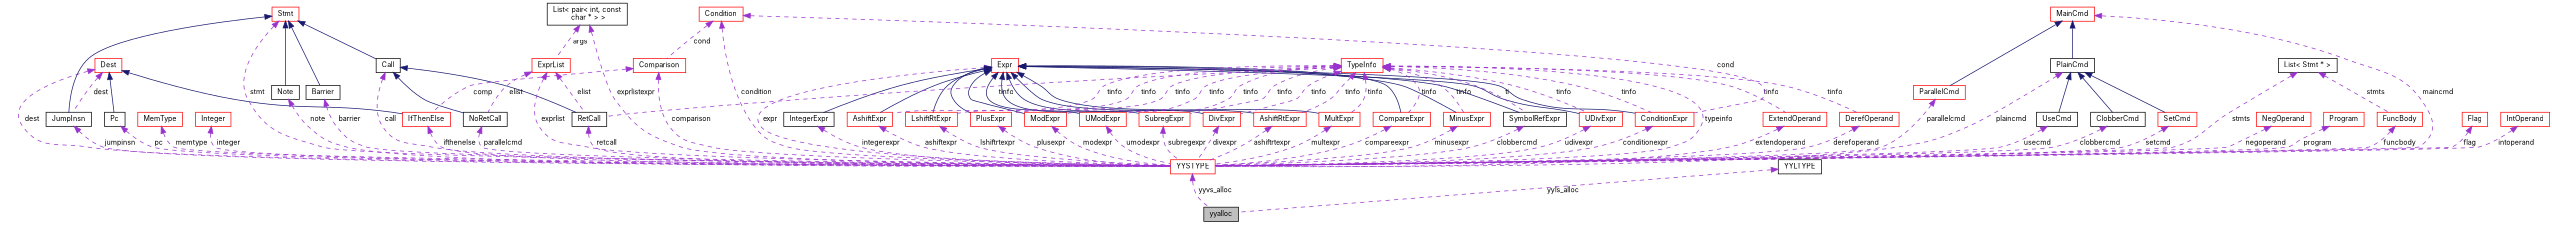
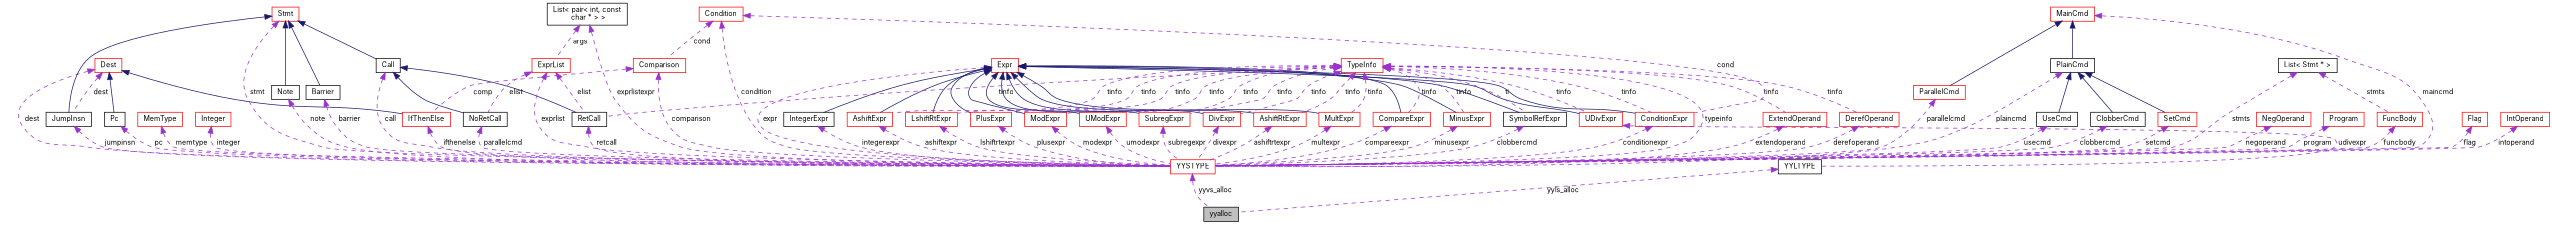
edge "YYSTYPE" -> "UDivExpr": now "YYLTYPE" -> "UDivExpr"
